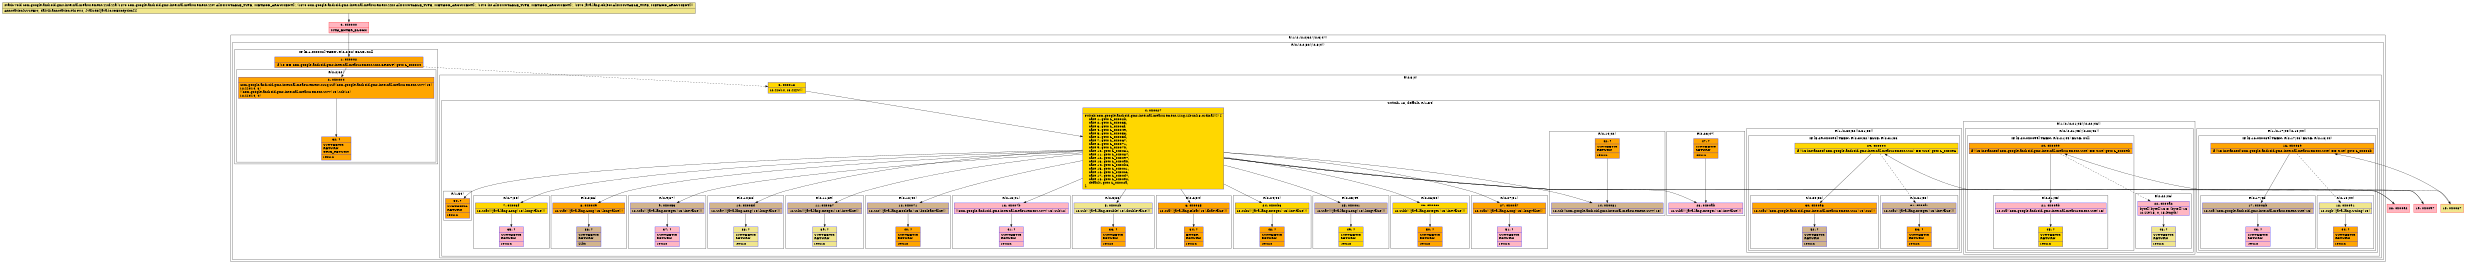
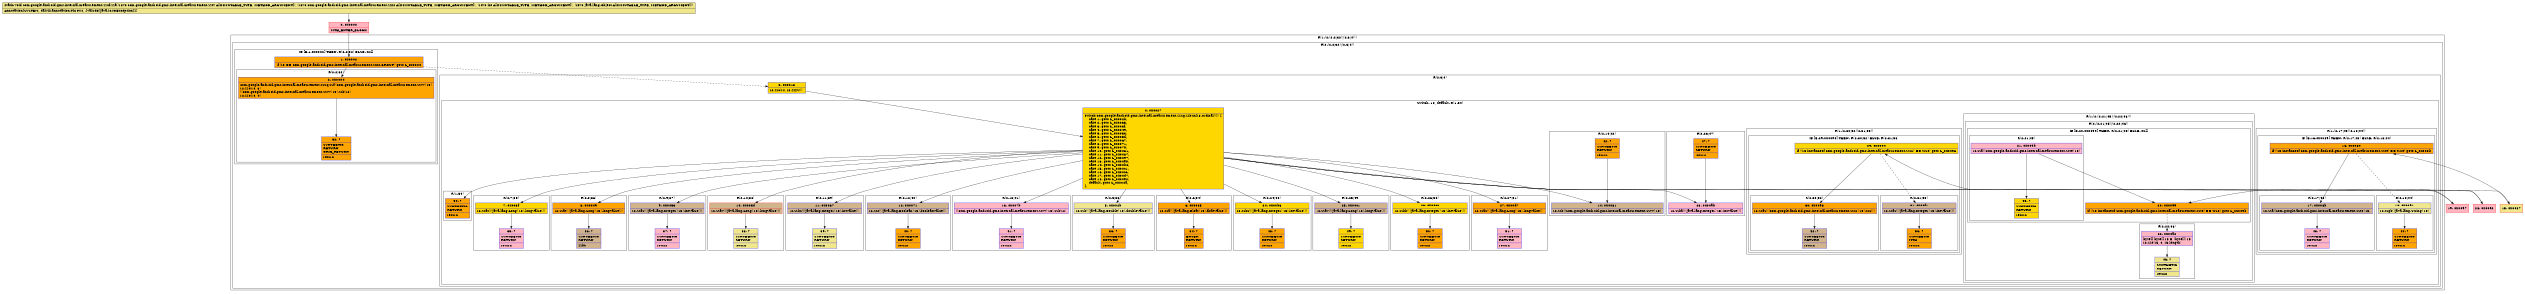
edge "20: 0x0099" -> "21: 0x009b": reversed
node "10: 0x005d": color blue -> red
node "53: ?": text "RETURN" -> "MTH"
